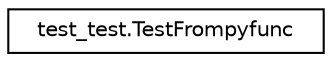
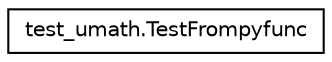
node "test_test.TestFrompyfunc": label "test_test.TestFrompyfunc" -> "test_umath.TestFrompyfunc"
